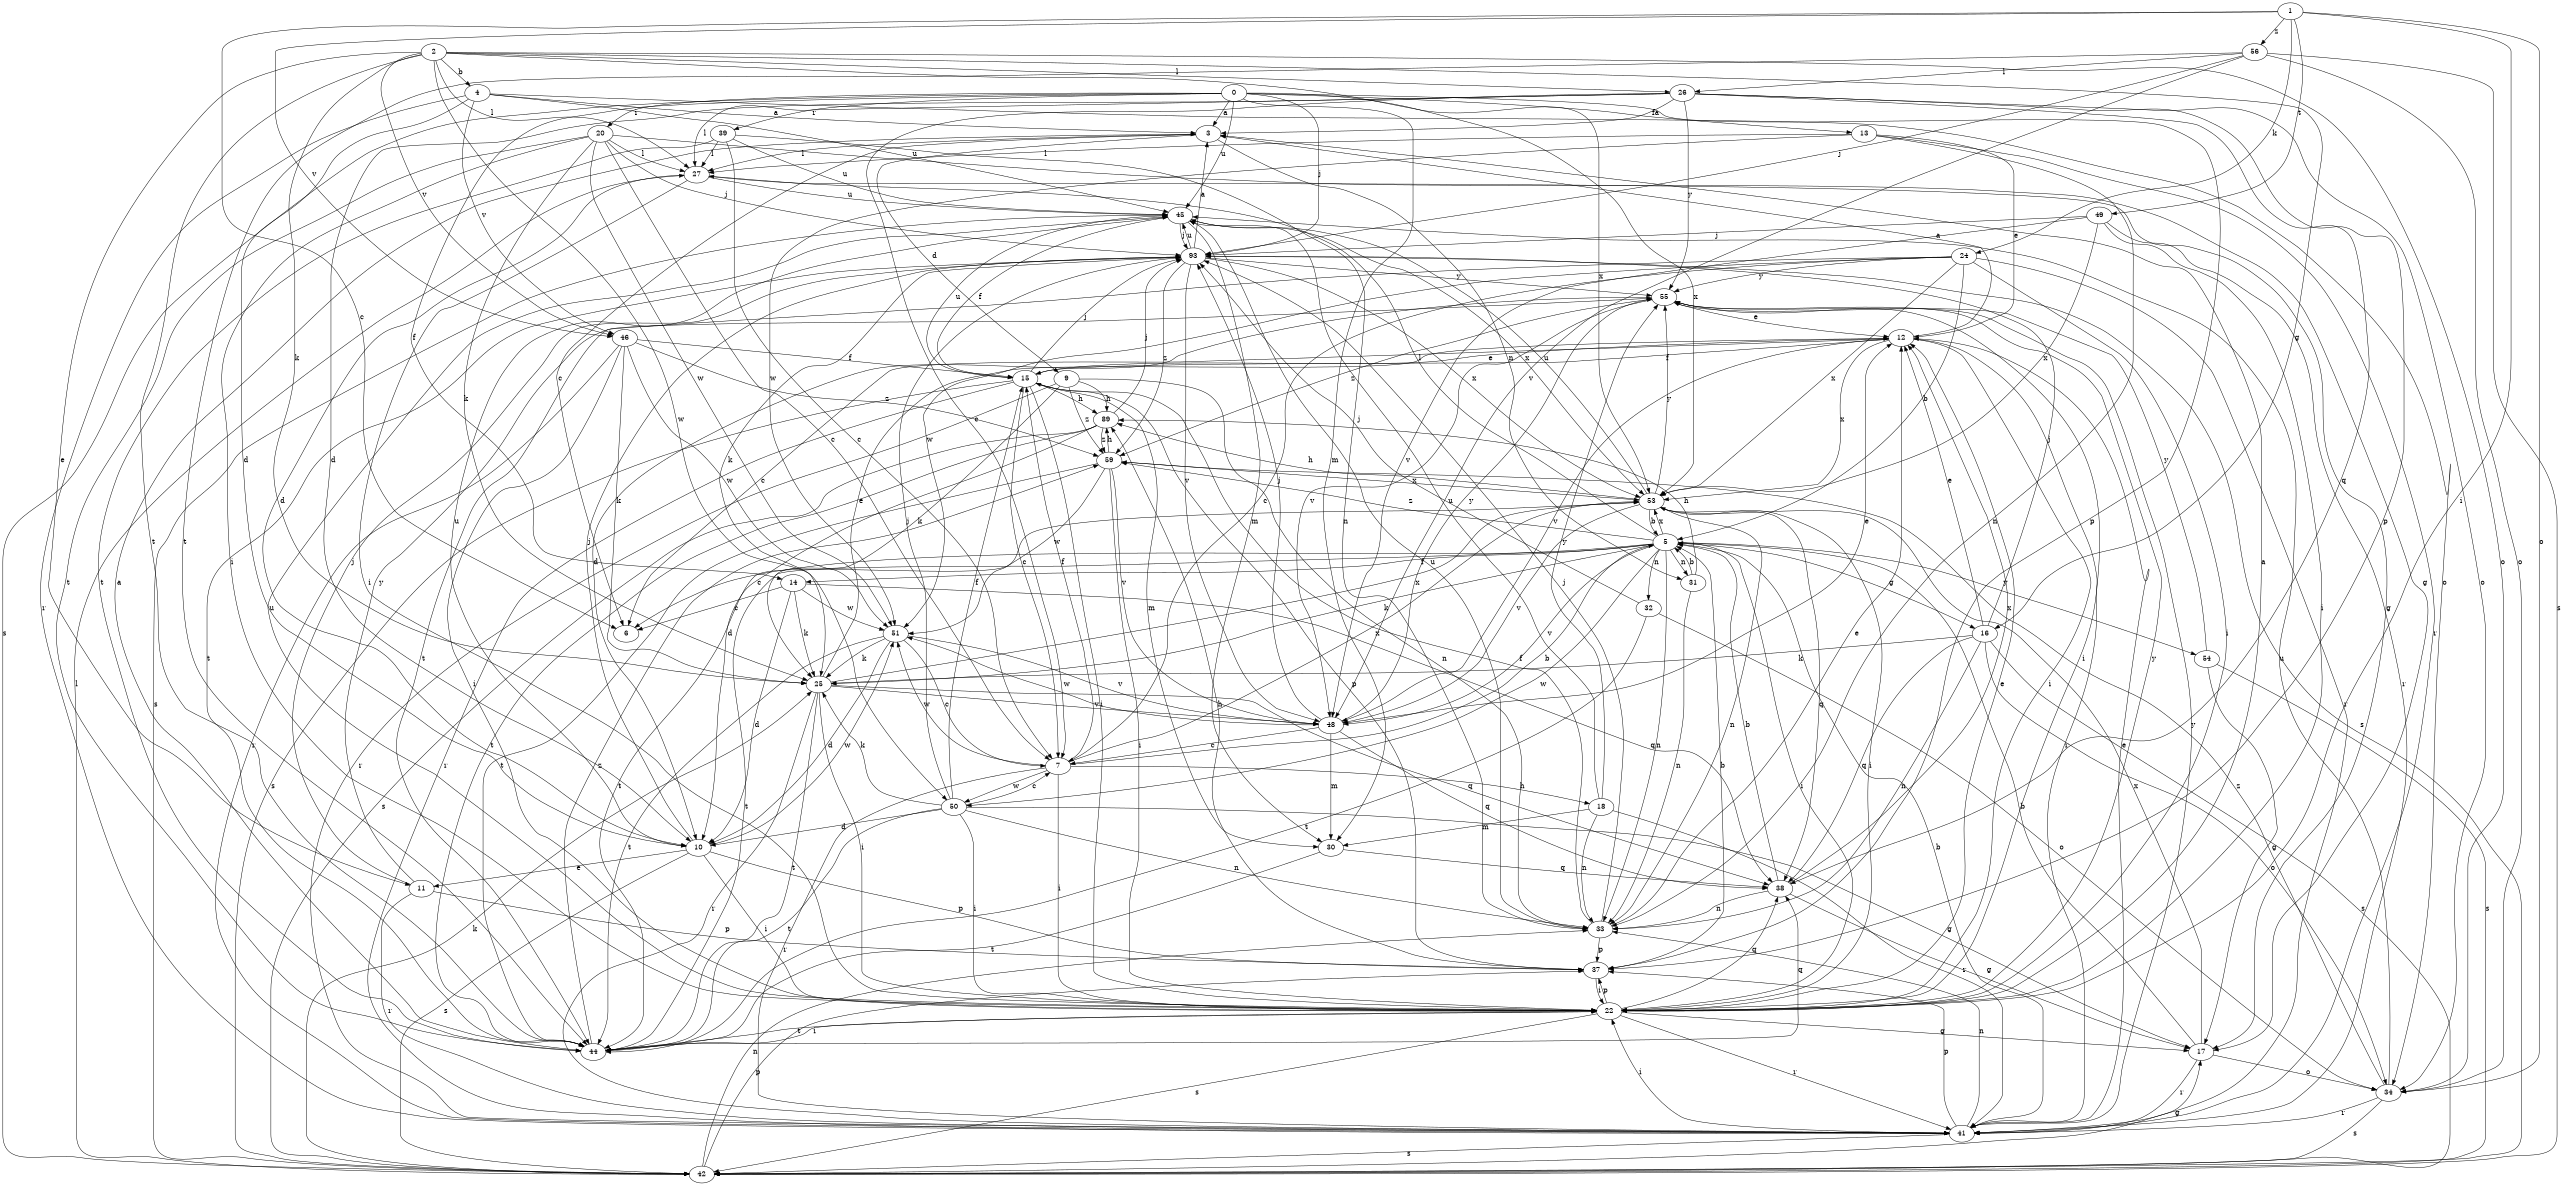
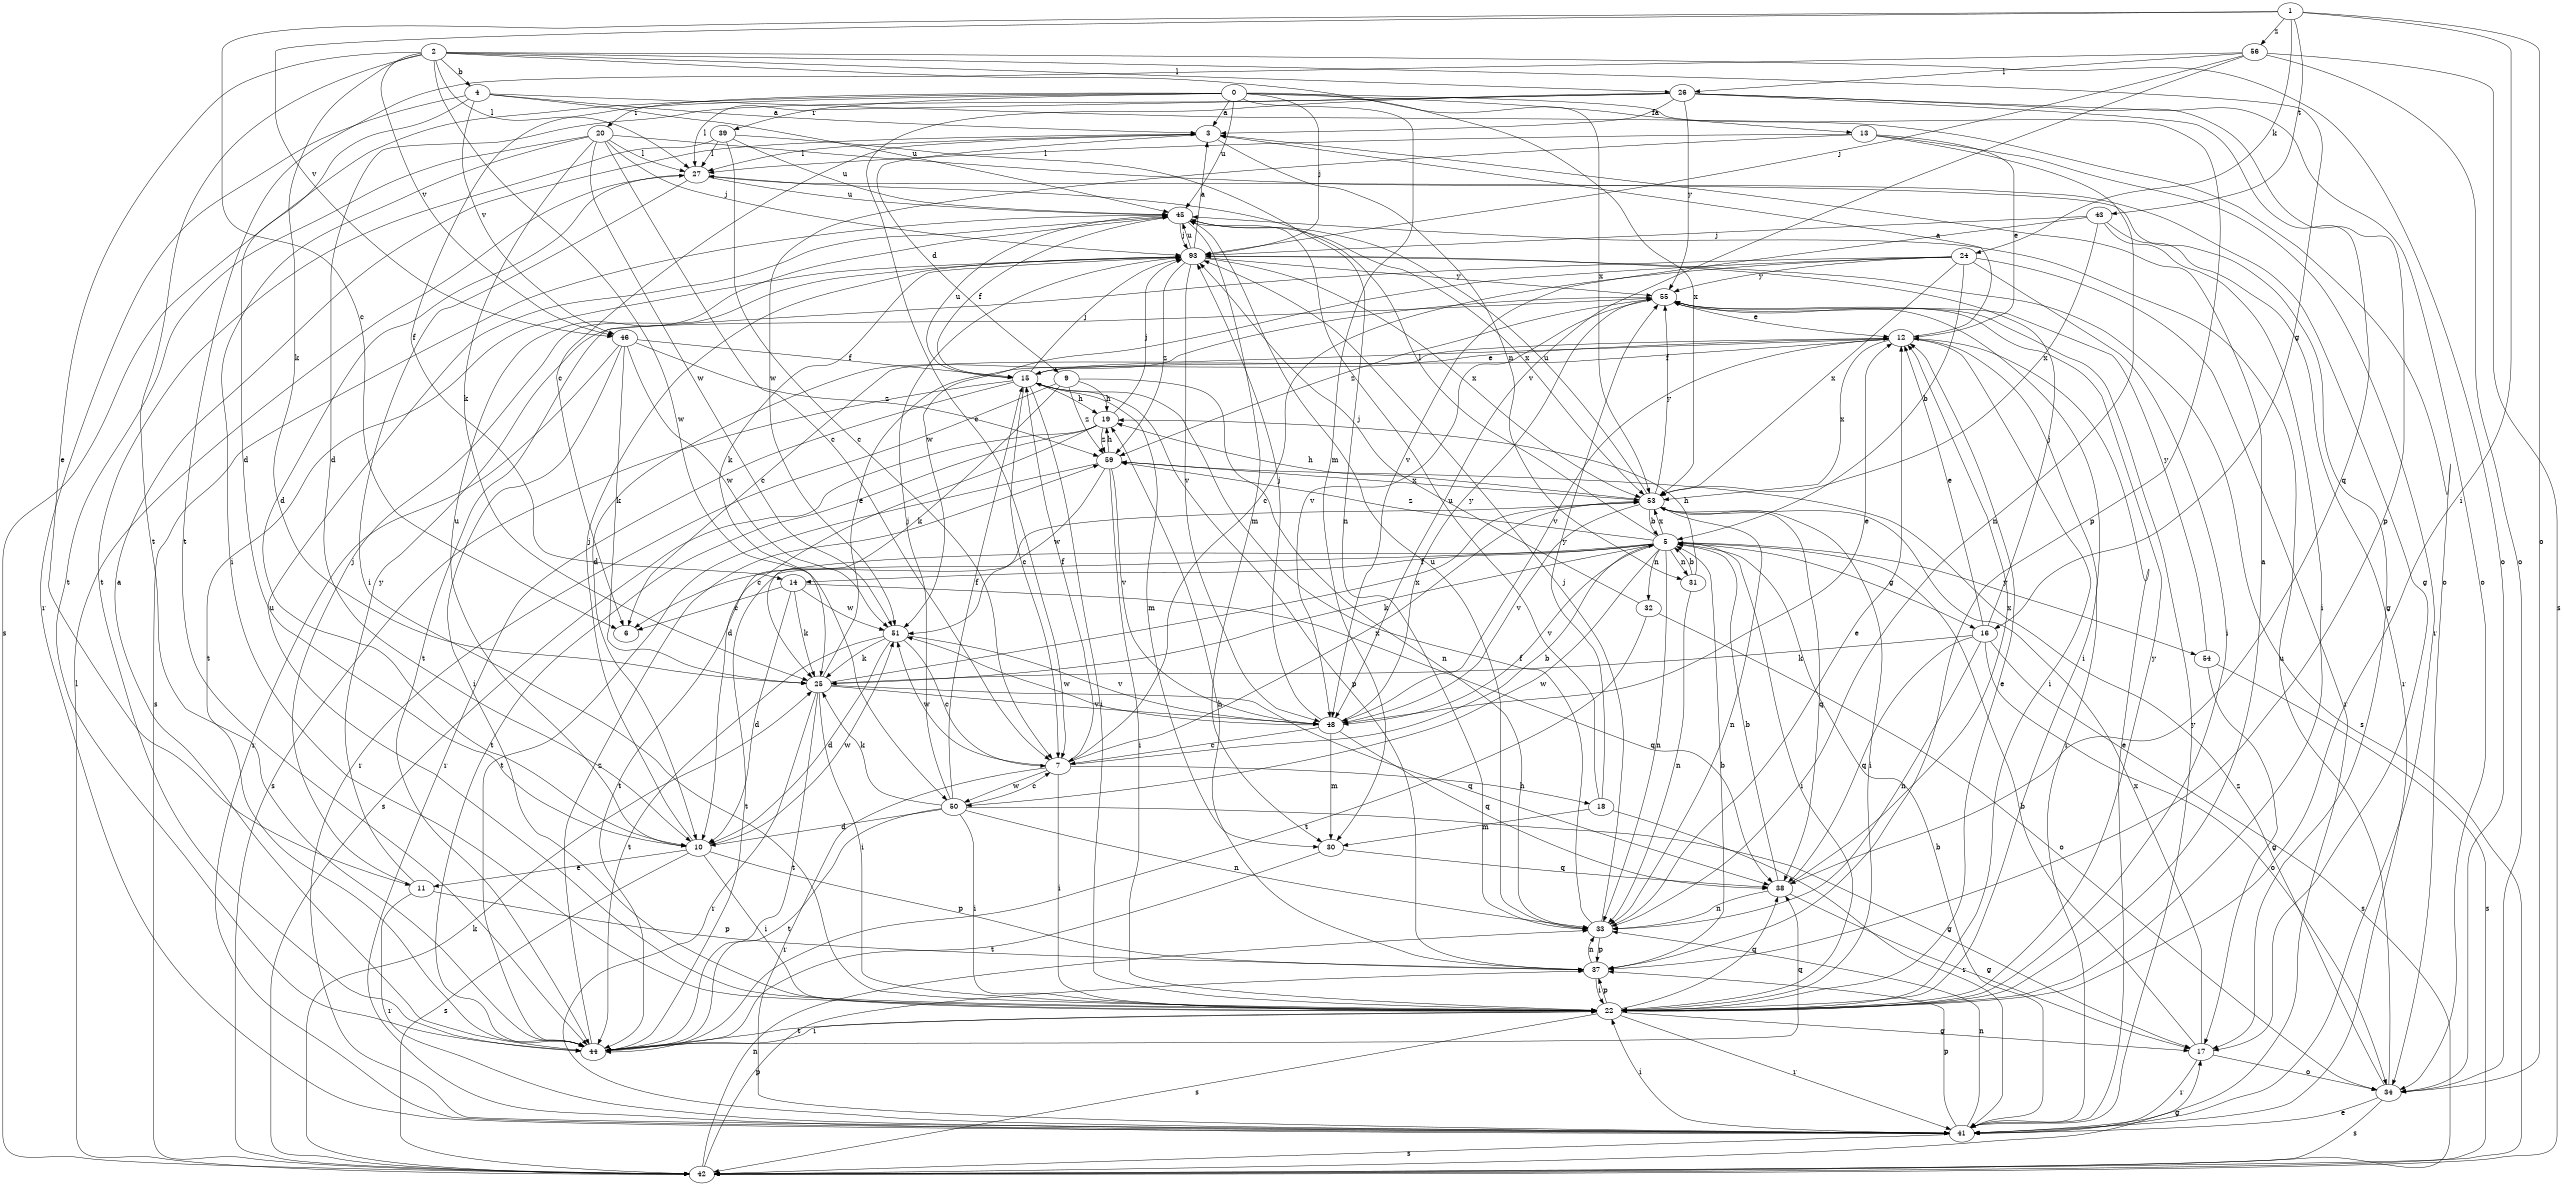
node "49": label "49" -> "43"
node "89": label "89" -> "19"
edge "18" -> "33": now "37" -> "33"
edge "34" -> "41": label "r" -> "e"
